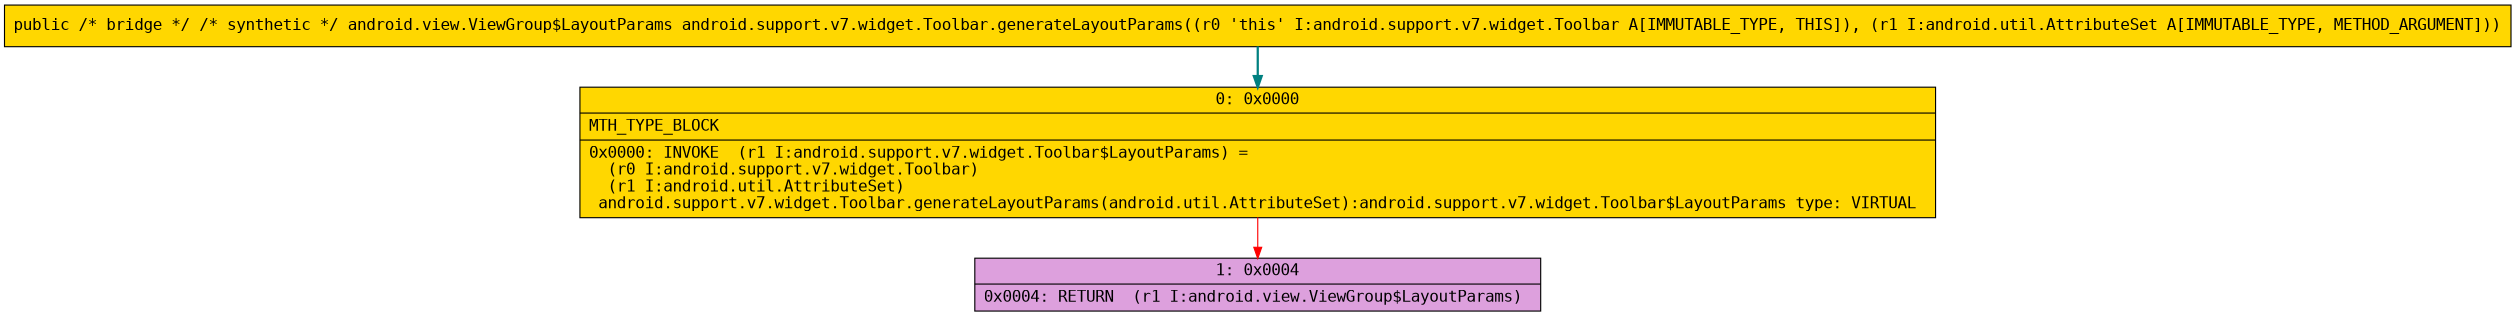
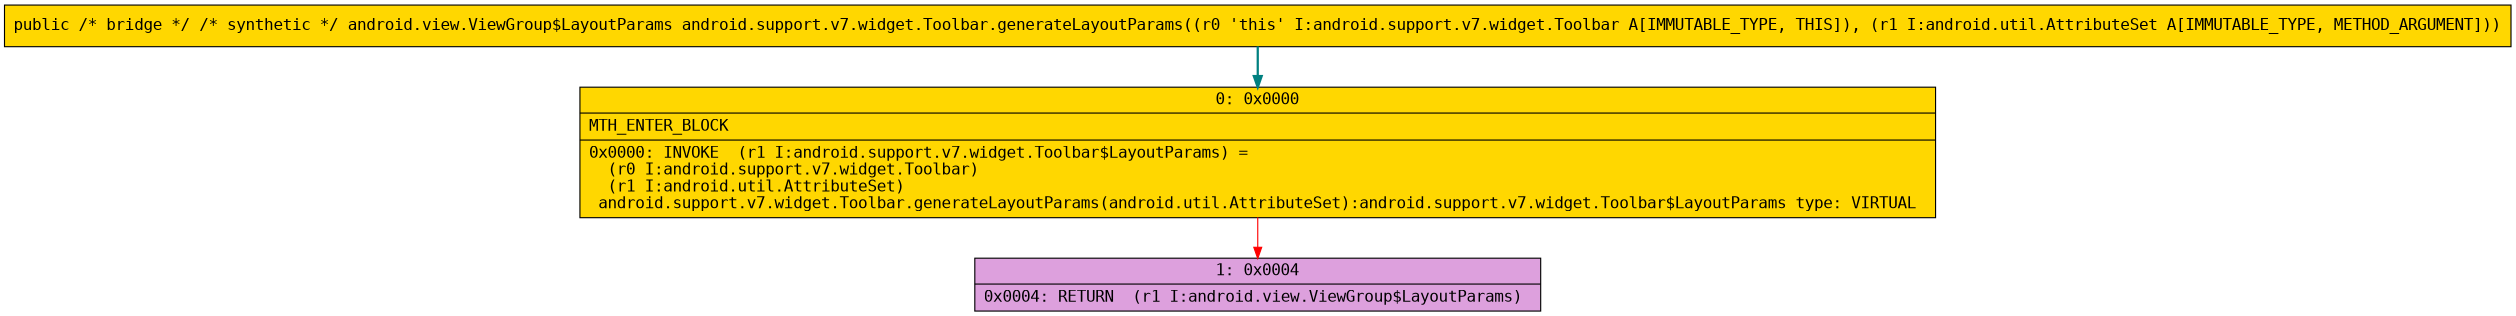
node "0: 0x0000": text "MTH_TYPE_BLOCK" -> "MTH_ENTER_BLOCK"
